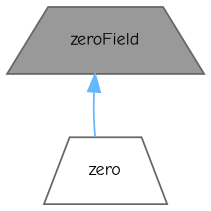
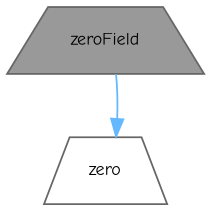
edge "zero" -> "zeroField": reversed
